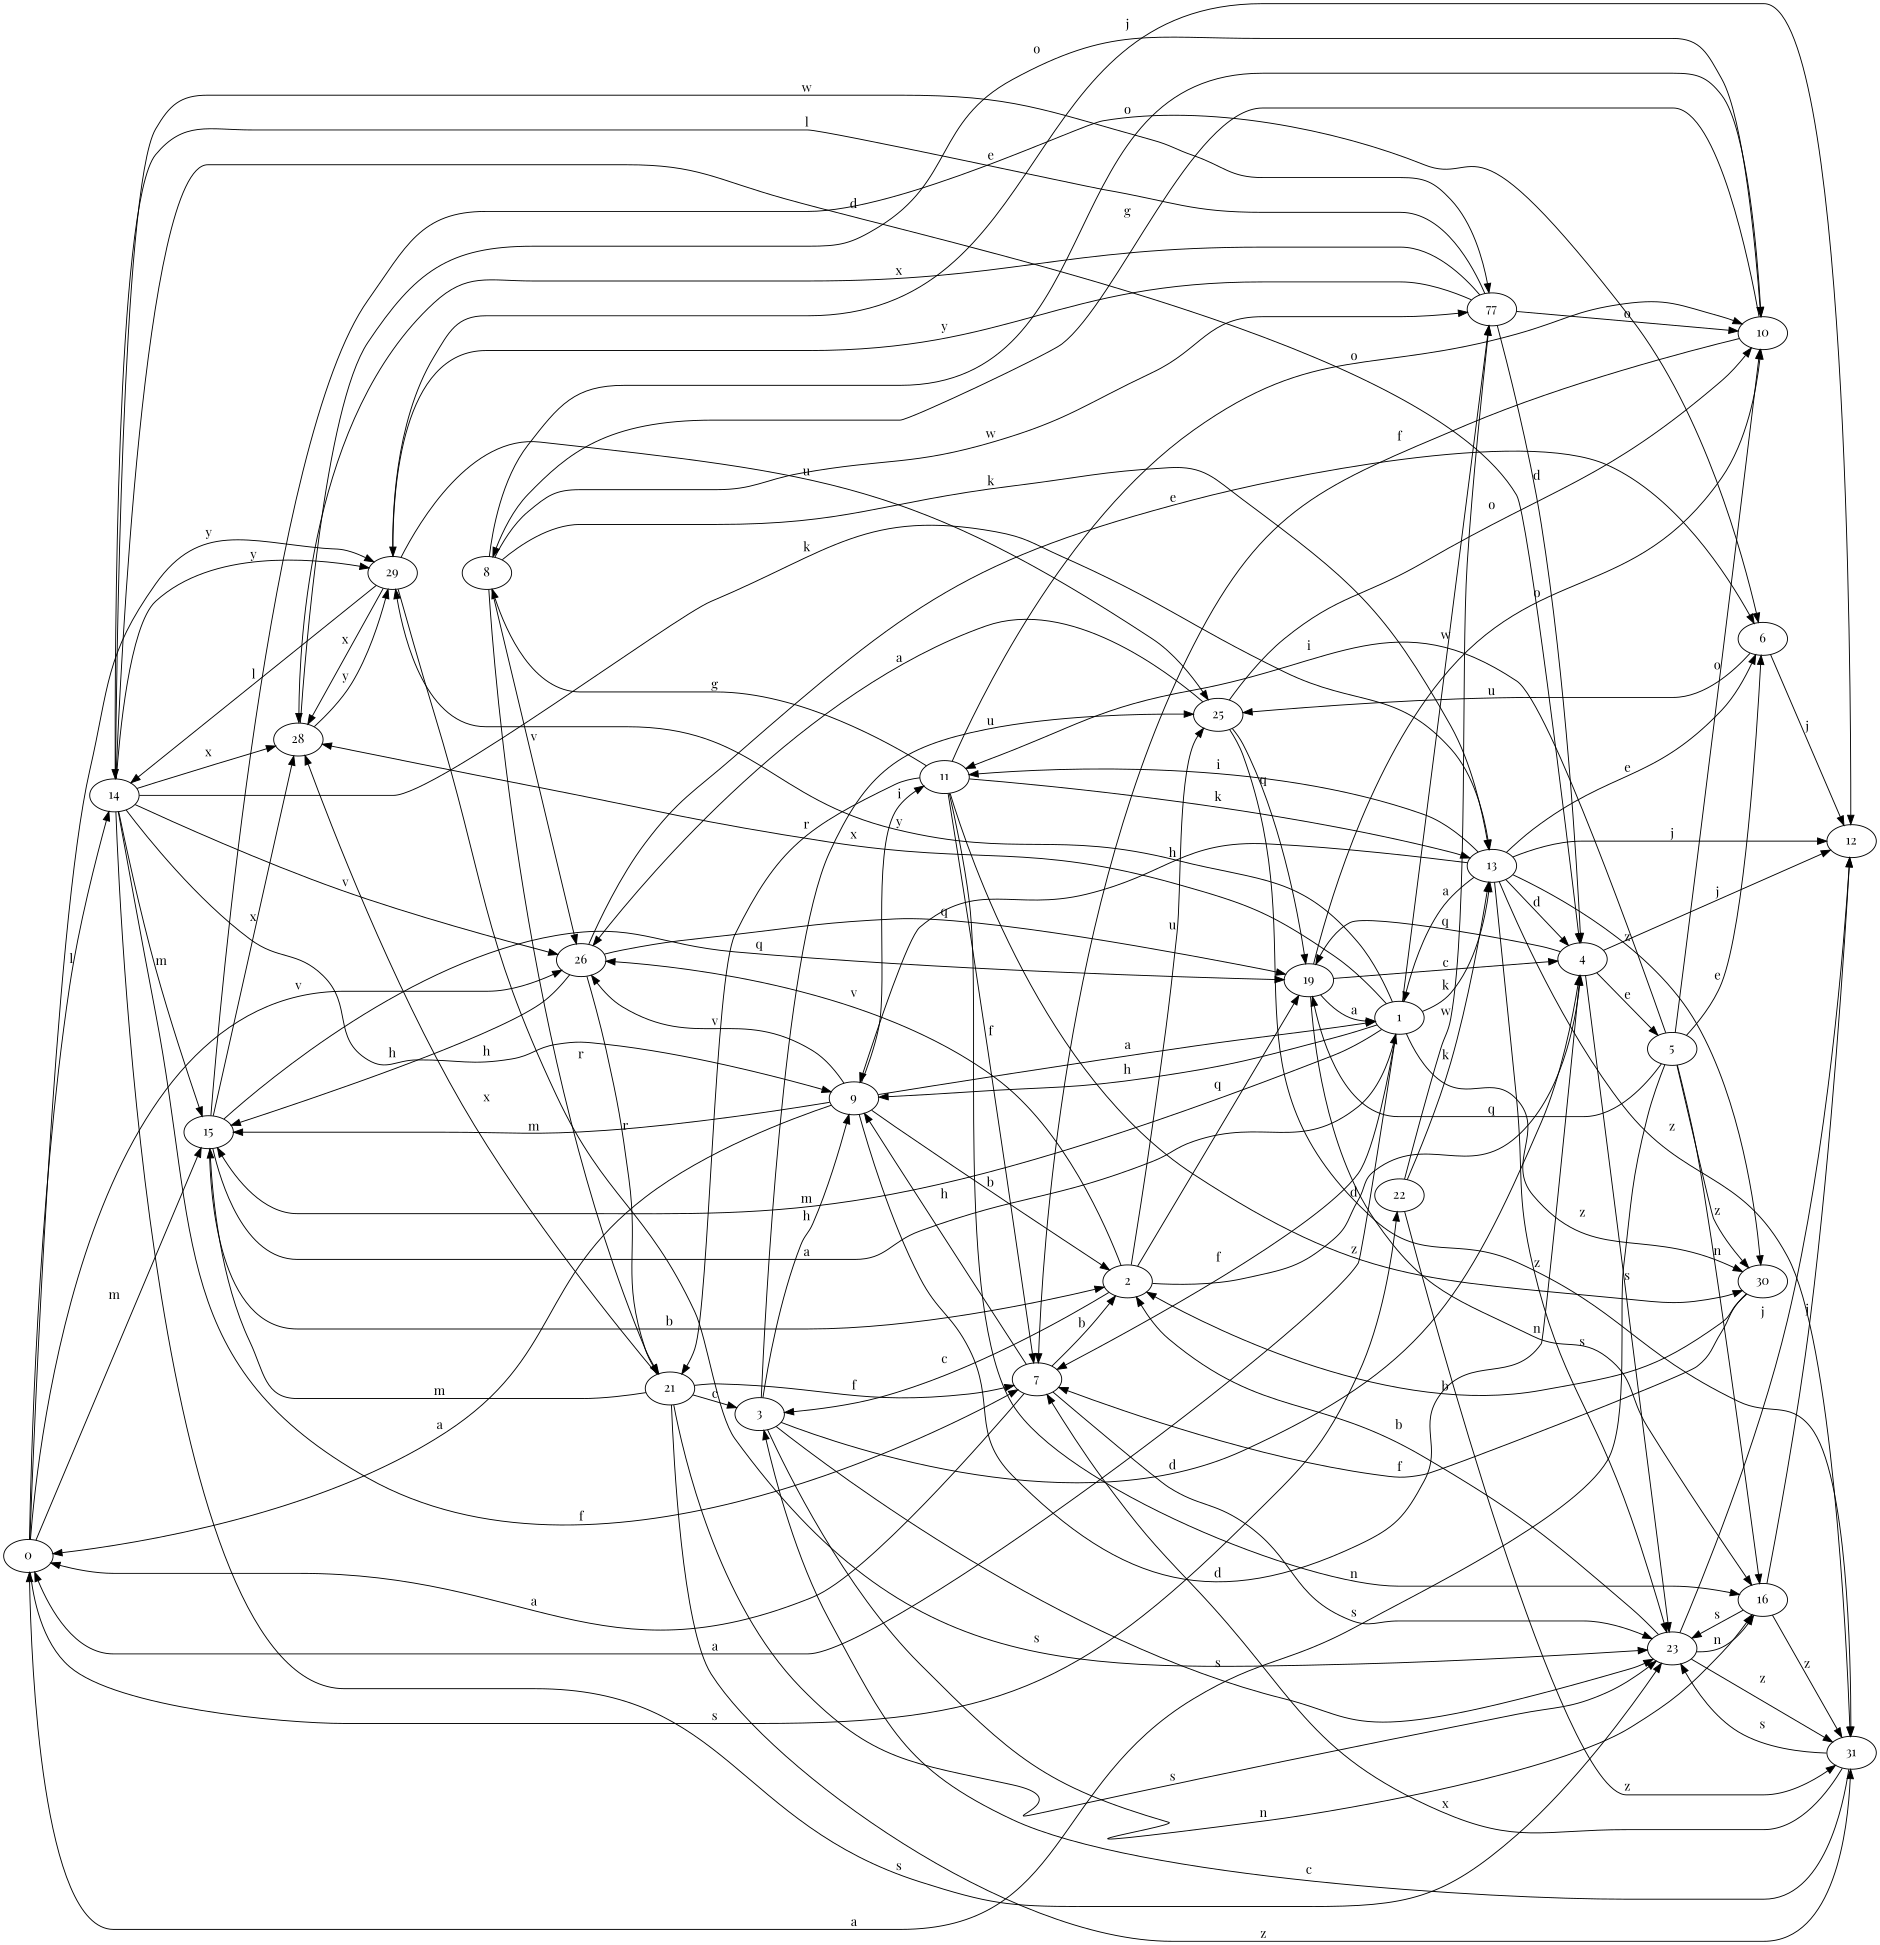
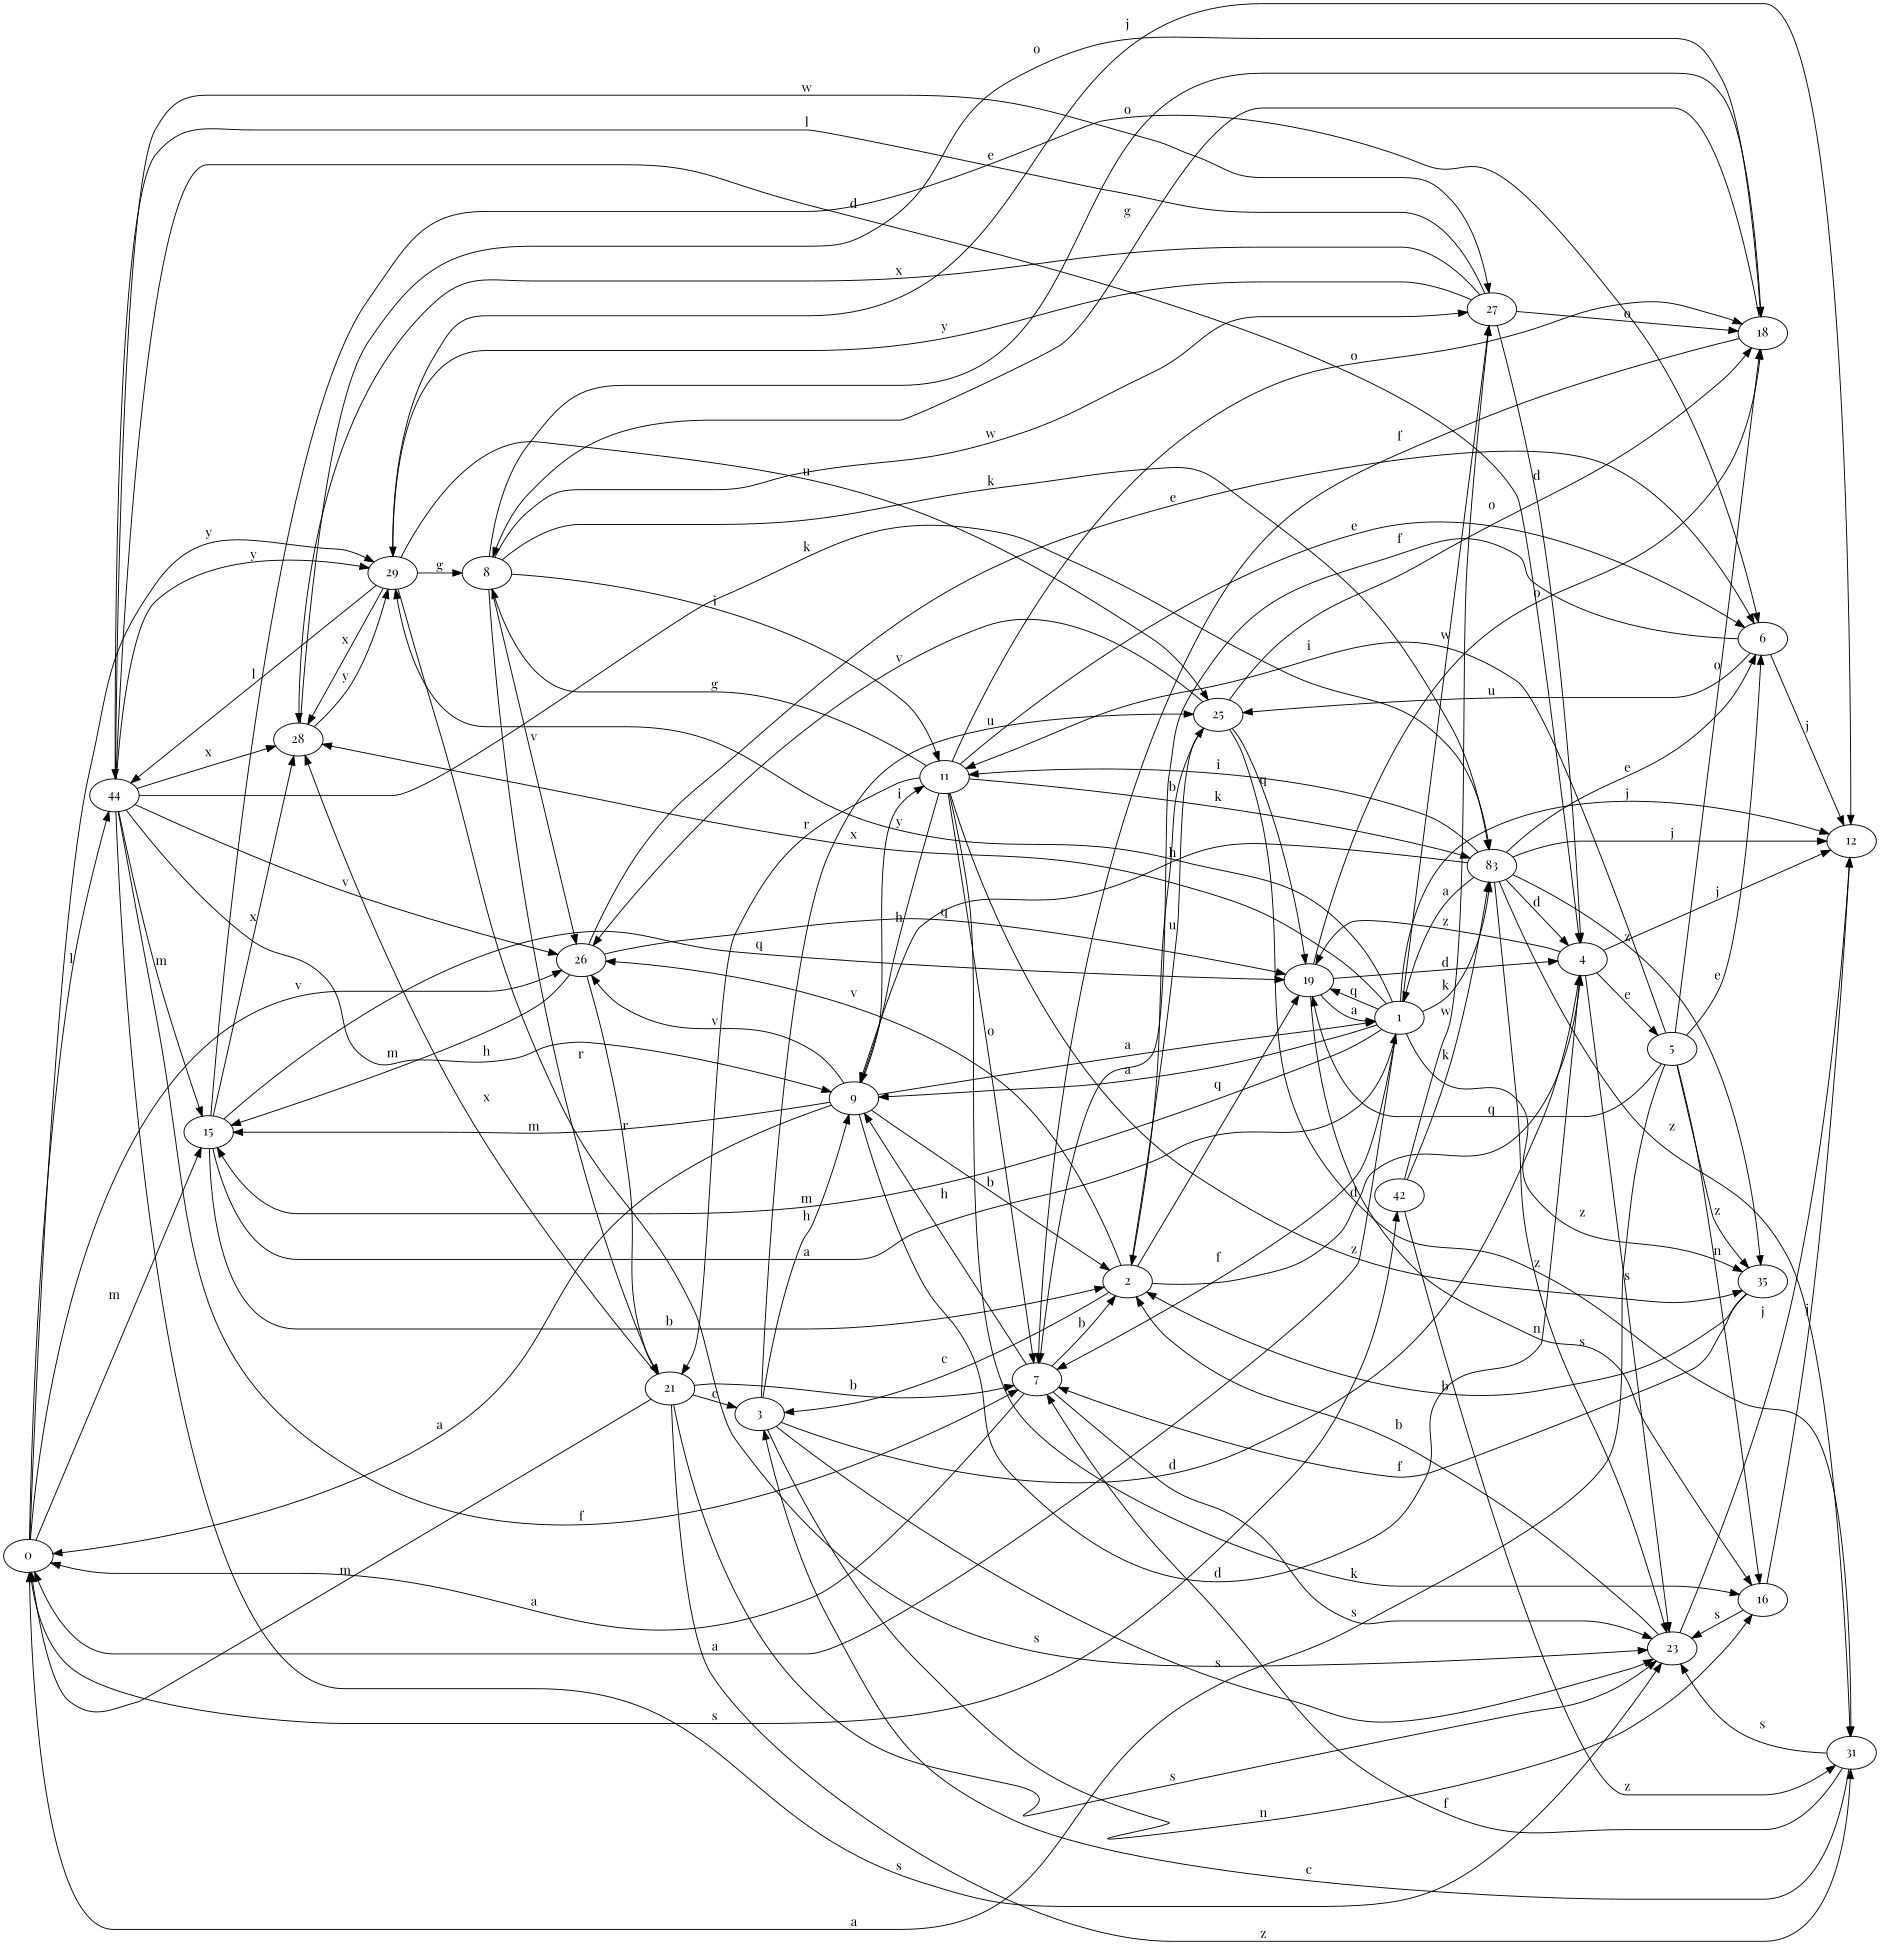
node "77": label "77" -> "27"
node "10": label "10" -> "18"
edge "11" -> "6": added, label "e"
edge "29" -> "8": added, label "g"
edge "8" -> "11": added, label "i"
edge "25" -> "26": label "a" -> "v"
edge "6" -> "7": added, label "f"
node "14": label "14" -> "44"
edge "1" -> "12": added, label "j"
node "13": label "13" -> "83"
edge "4" -> "19": label "q" -> "z"
edge "11" -> "9": added, label "h"
edge "19" -> "4": label "c" -> "d"
edge "25" -> "2": added, label "b"
edge "1" -> "19": added, label "q"
edge "11" -> "7": label "f" -> "o"
edge "26" -> "15": label "h" -> "m"
edge "1" -> "9": label "h" -> "a"
node "22": label "22" -> "42"
node "30": label "30" -> "35"
edge "21" -> "7": label "f" -> "b"
edge "21" -> "15": now "21" -> "0"
edge "11" -> "16": label "n" -> "k"
edge "23" -> "16": removed, label "n"
edge "16" -> "31": removed, label "z"
edge "23" -> "31": removed, label "z"
edge "31" -> "7": label "x" -> "f"
